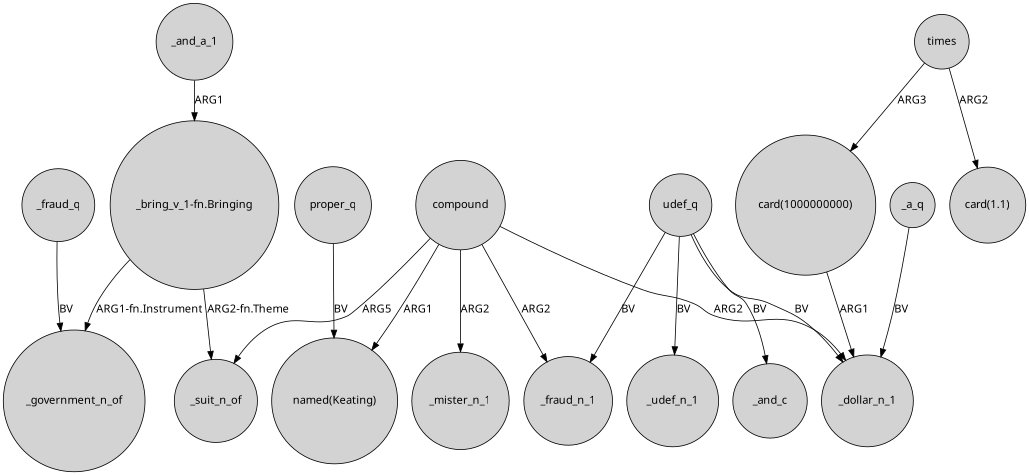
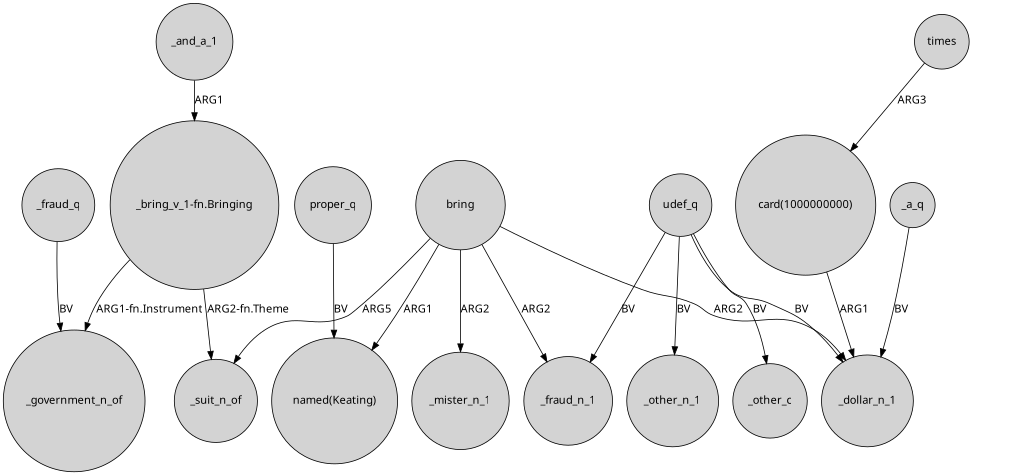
node "compound": label "compound" -> "bring"
node "card(1.1)": removed
node "_udef_n_1": label "_udef_n_1" -> "_other_n_1"
node "_and_c": label "_and_c" -> "_other_c"
